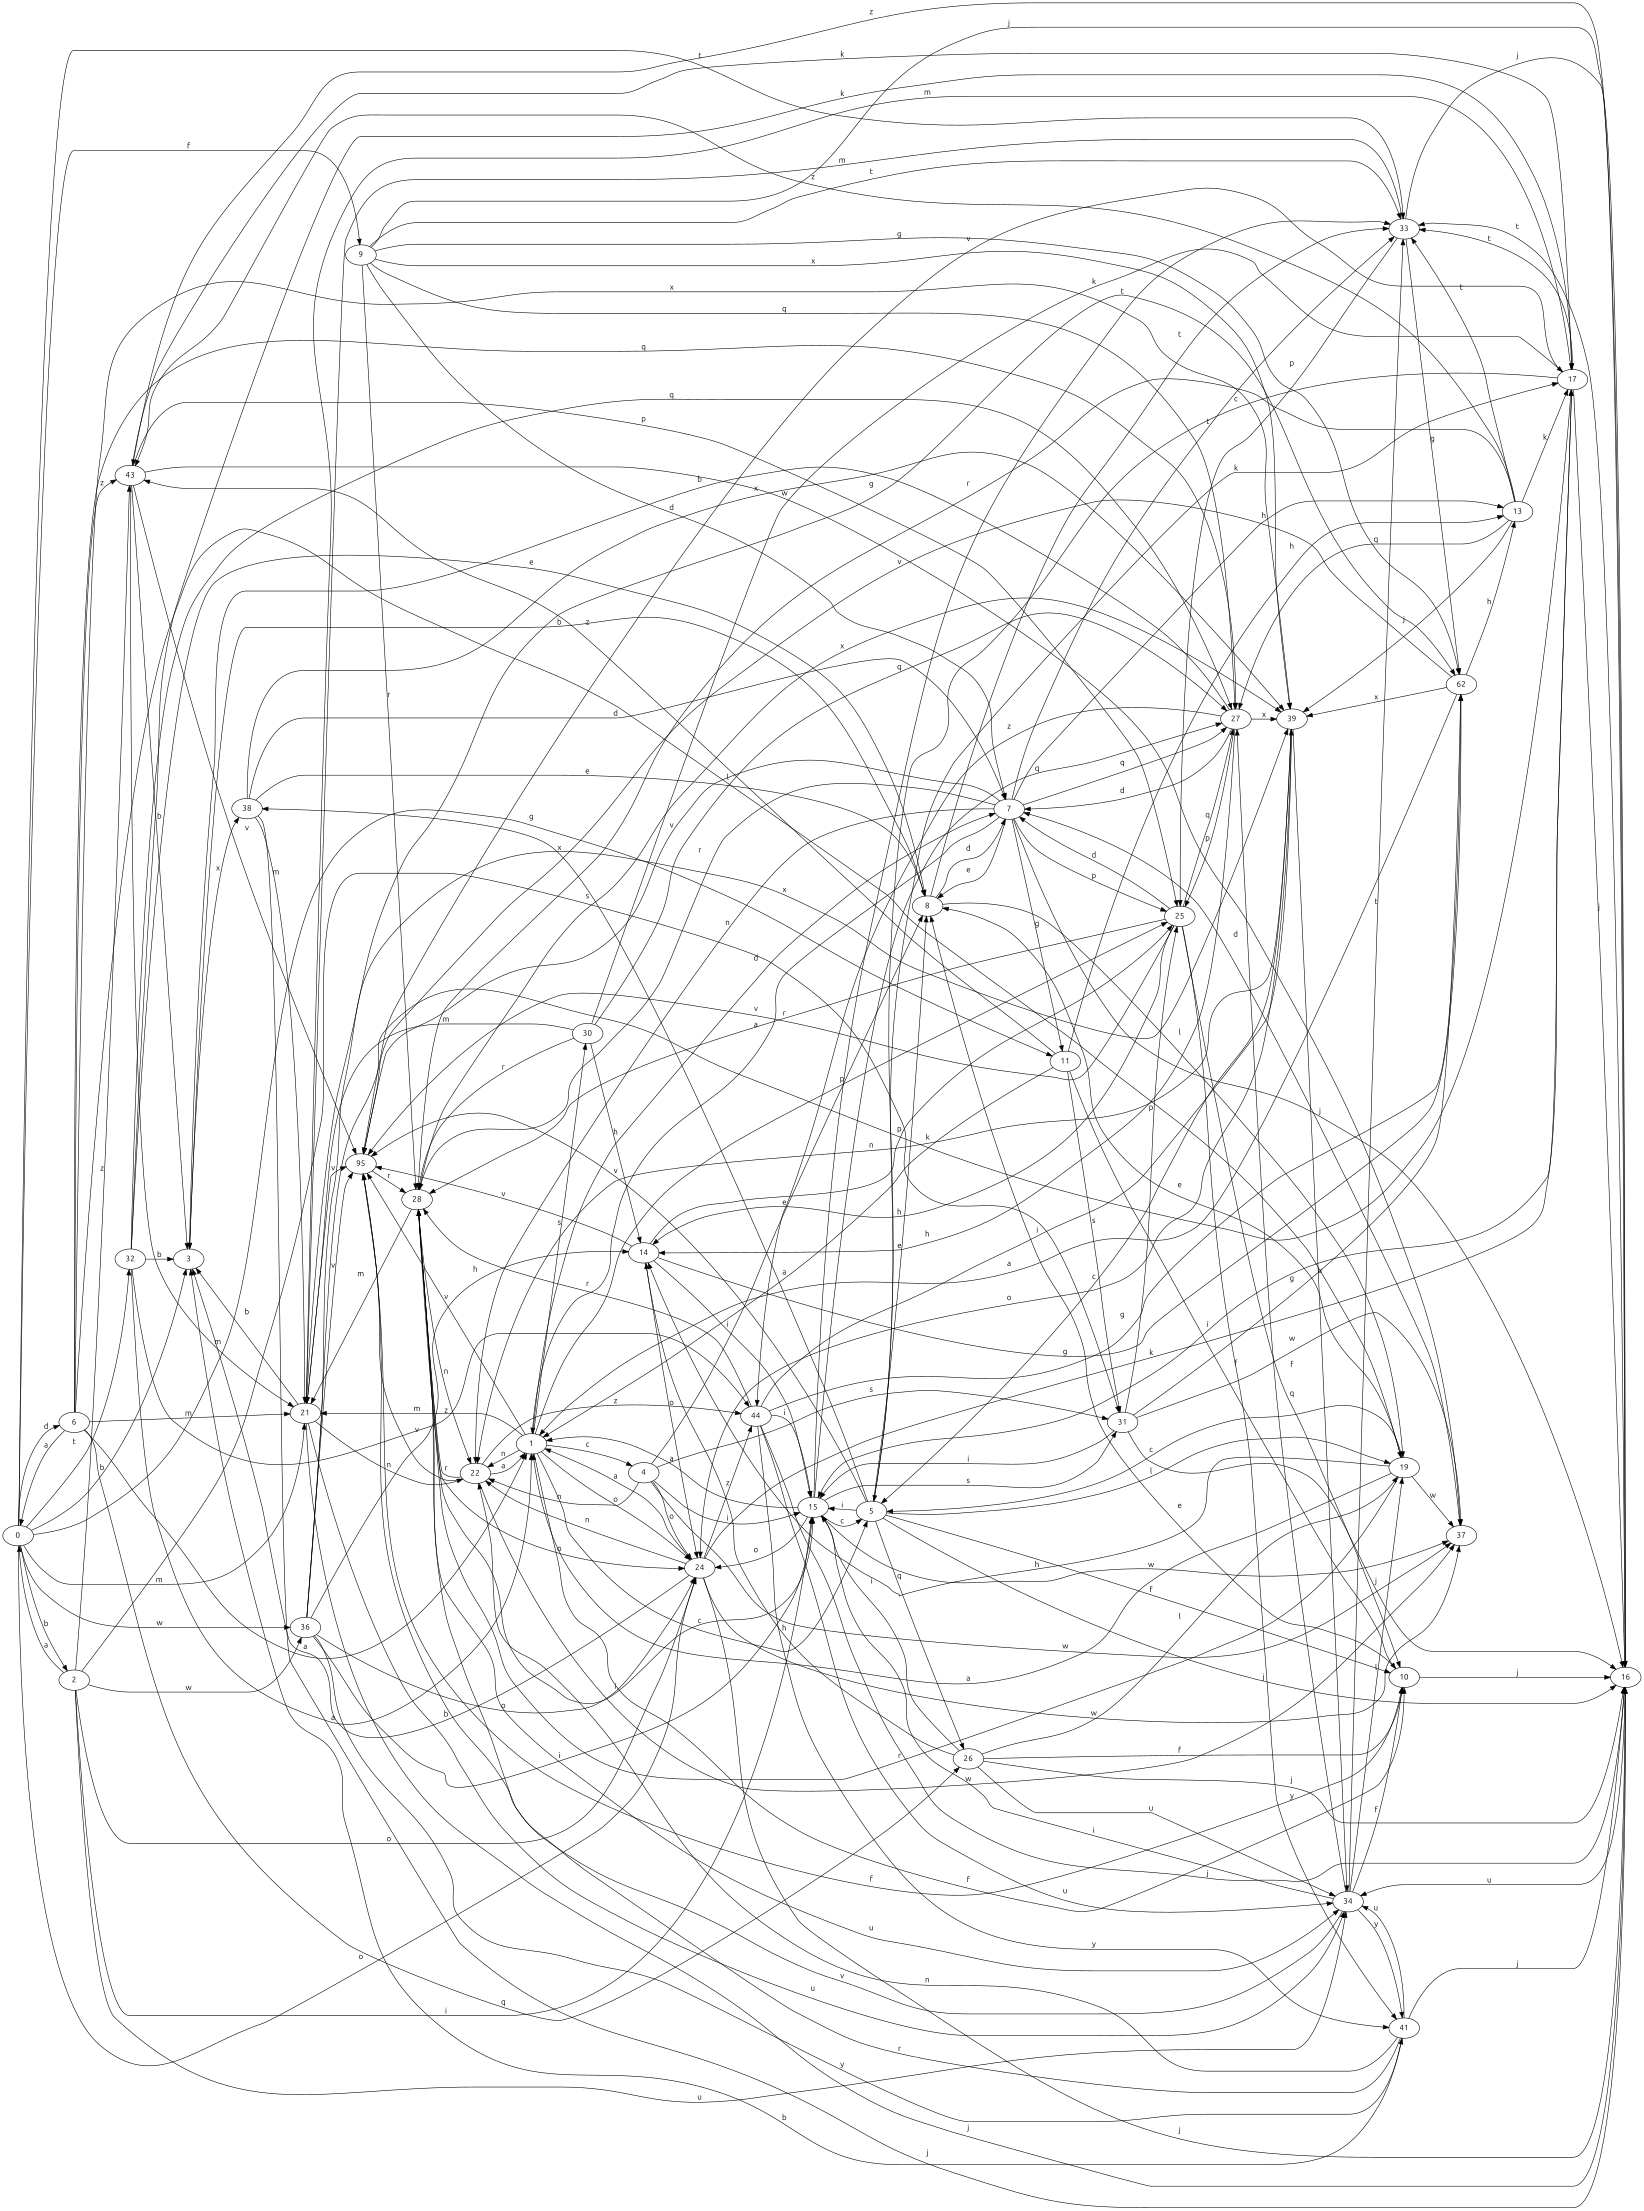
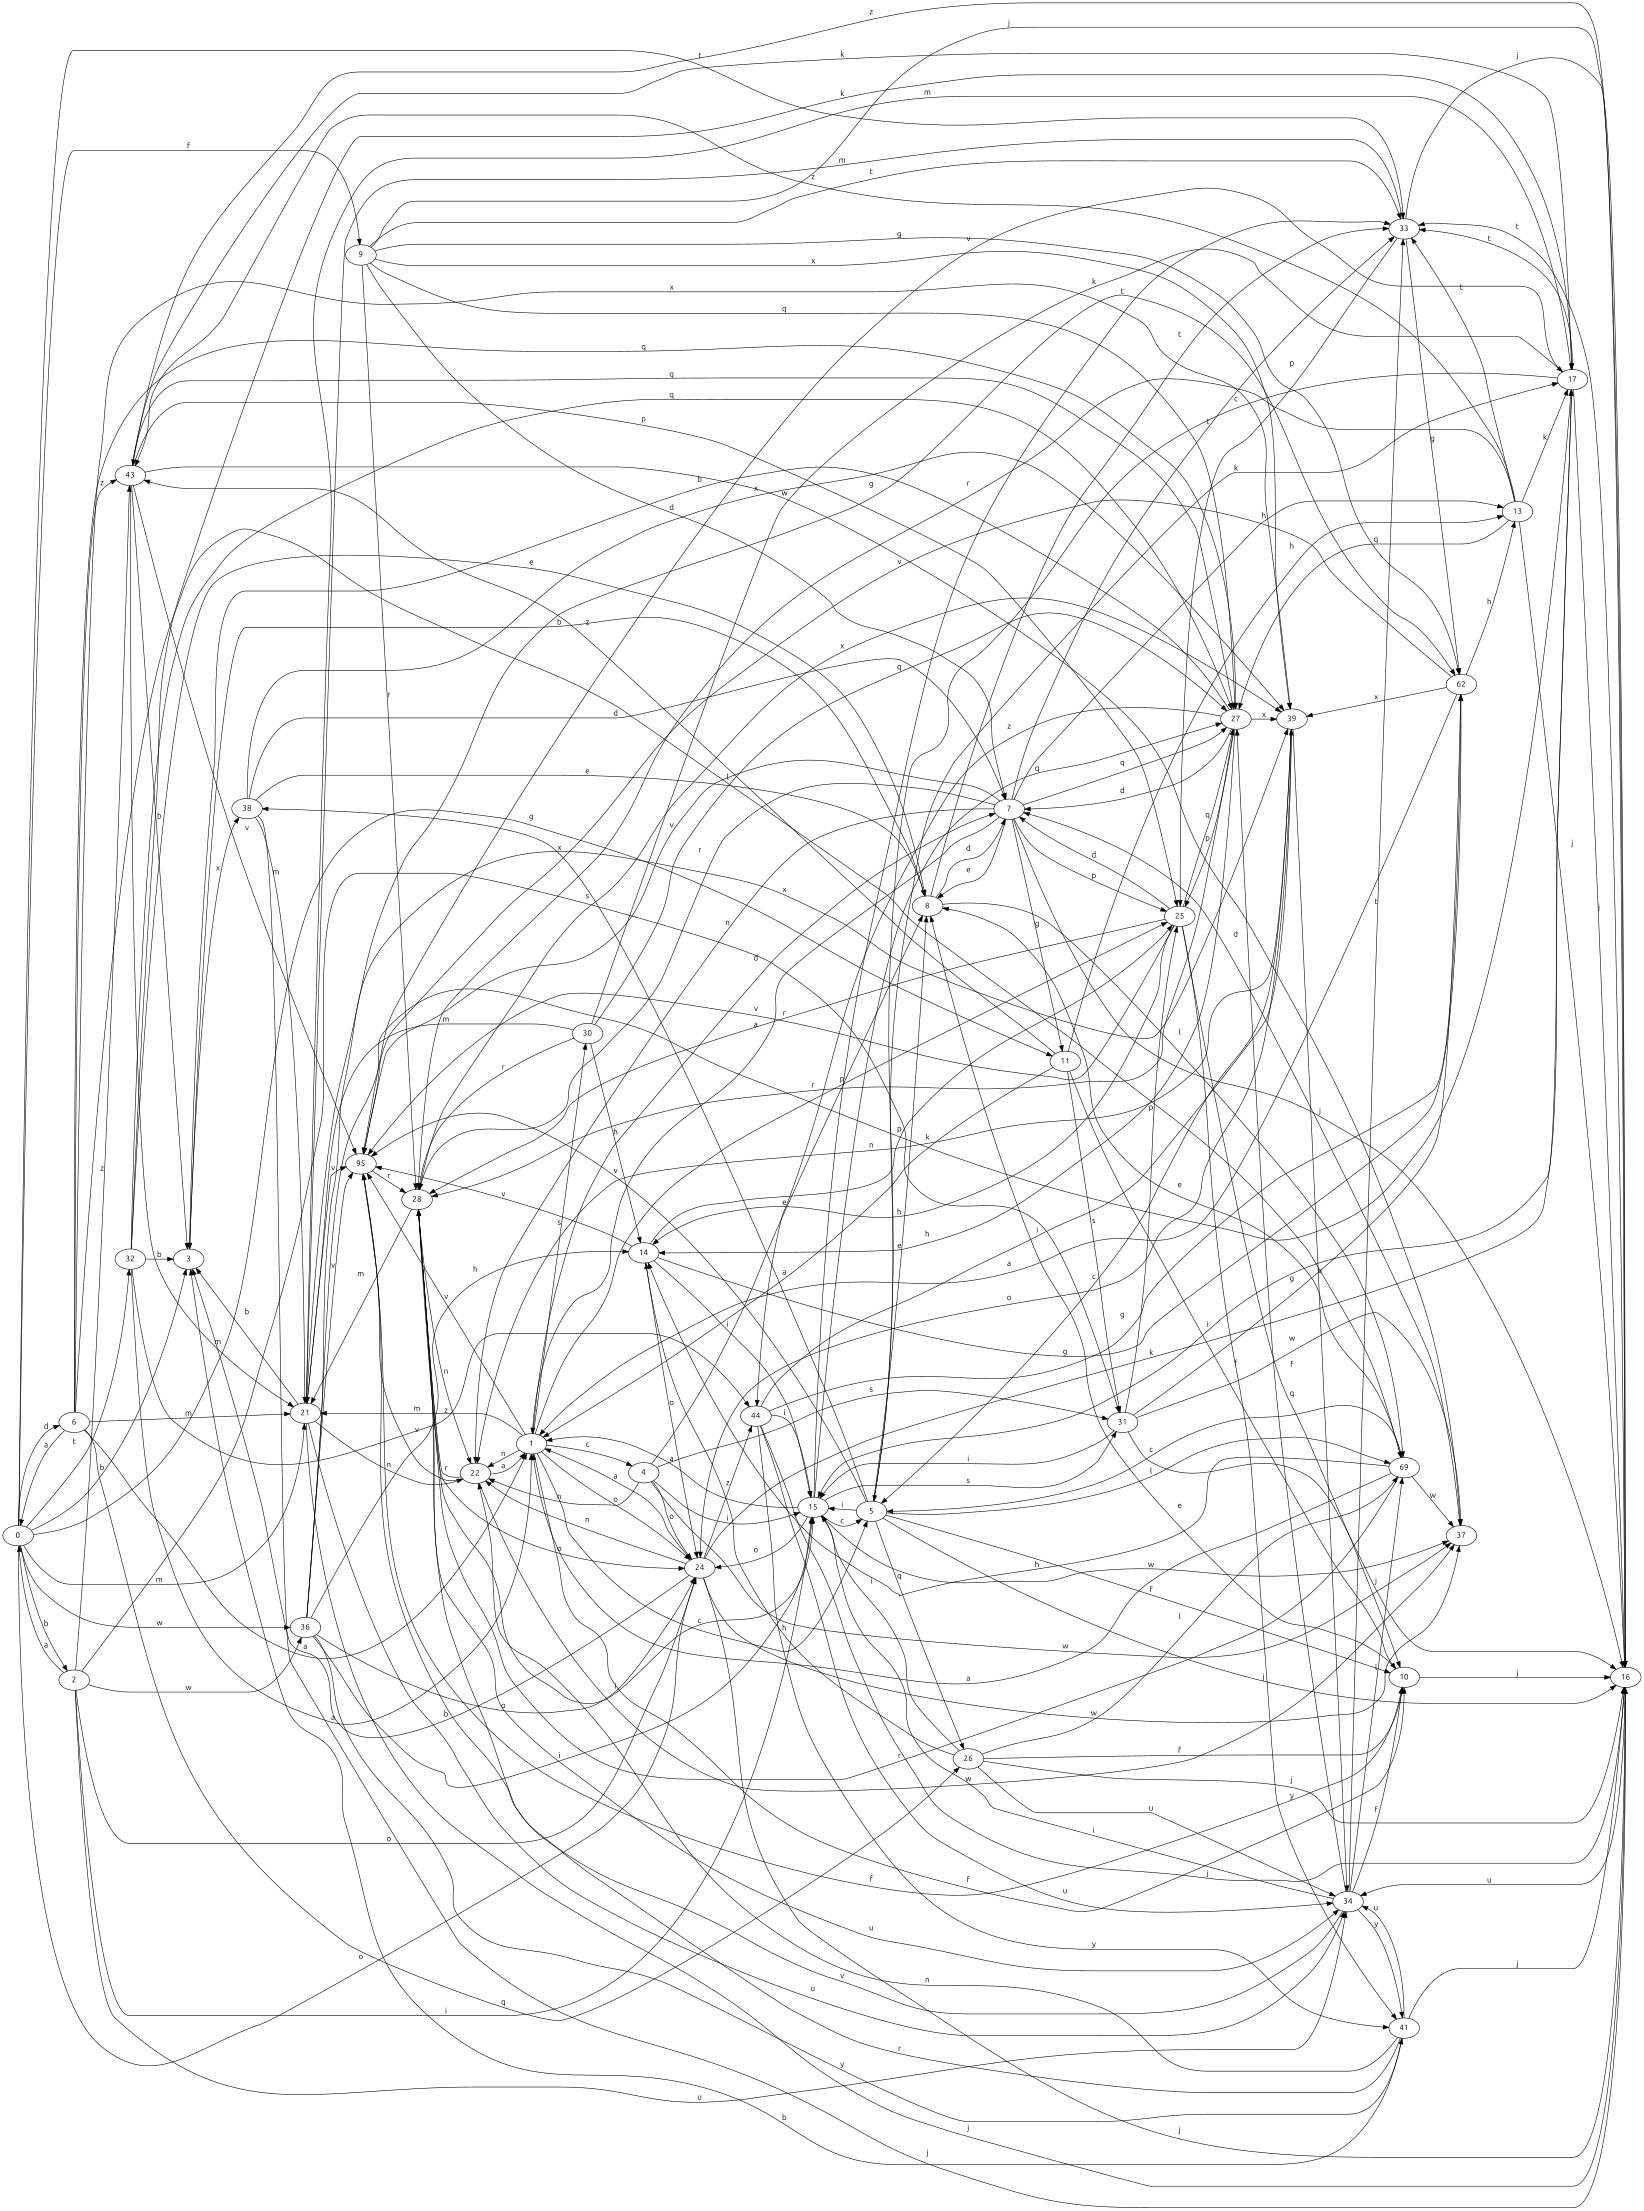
edge "43" -> "27": added, label "q"
edge "13" -> "39": now "13" -> "16"
edge "44" -> "28": now "27" -> "28"
edge "22" -> "44": removed, label "z"
node "19": label "19" -> "69"
